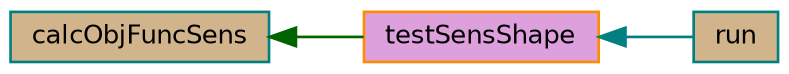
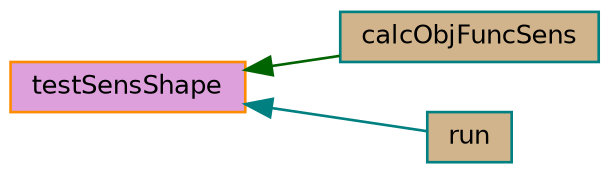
edge "testSensShape" -> "calcObjFuncSens": reversed
